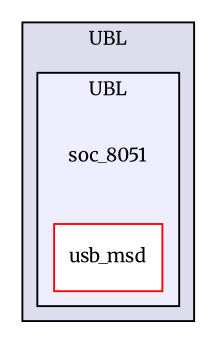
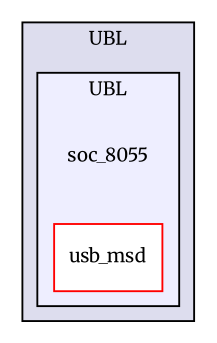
node "soc_8051": label "soc_8051" -> "soc_8055"
